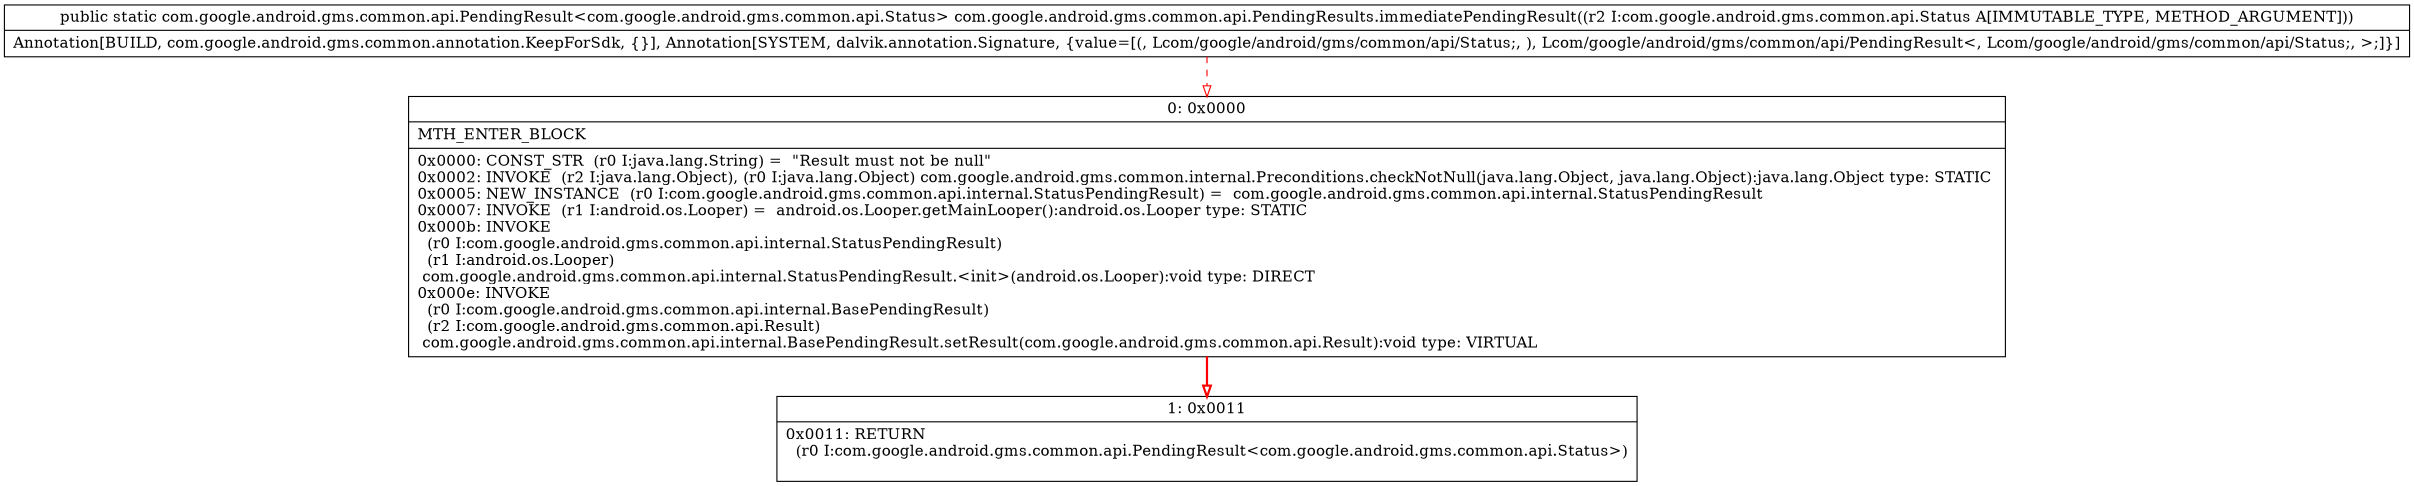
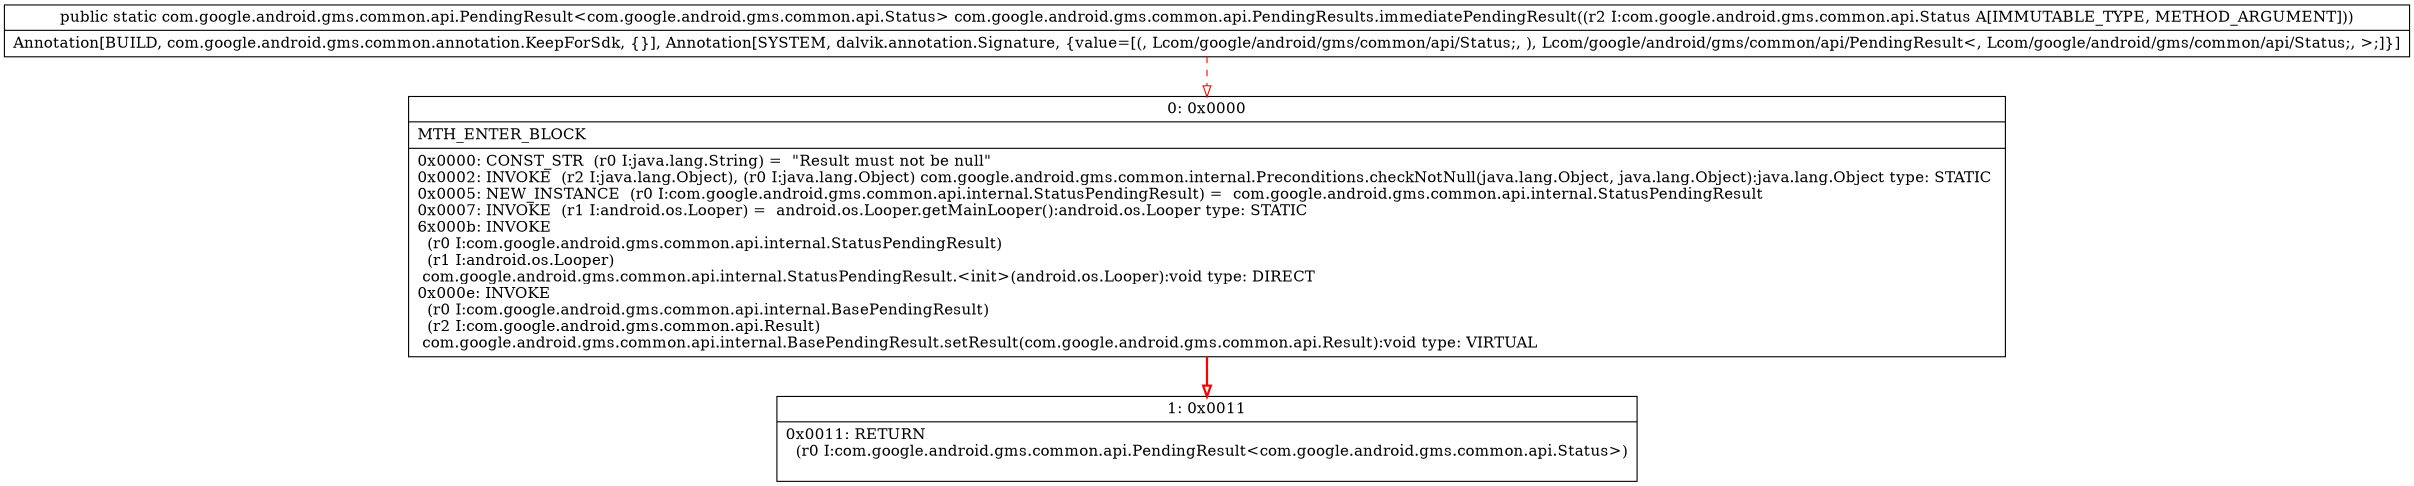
node "0: 0x0000": text "0x000b: INVOKE" -> "6x000b: INVOKE"
